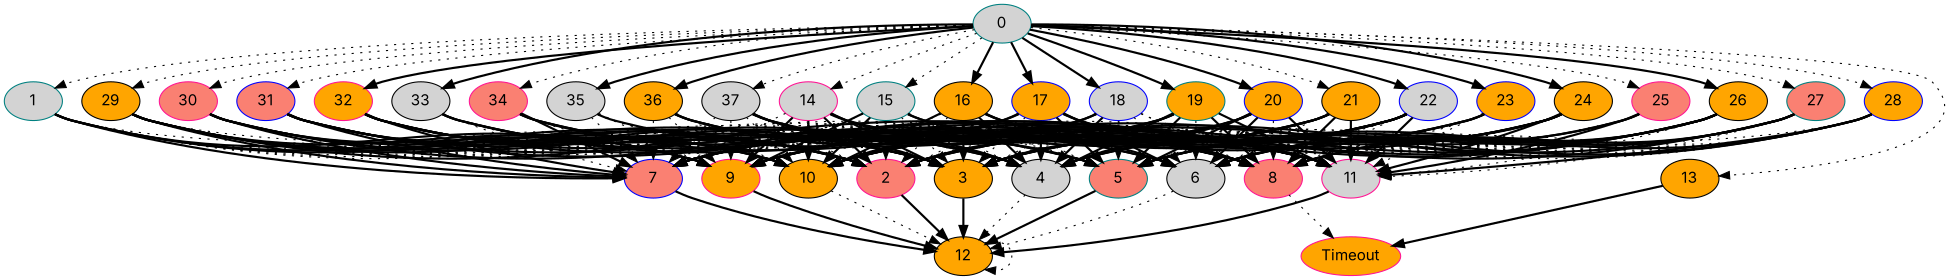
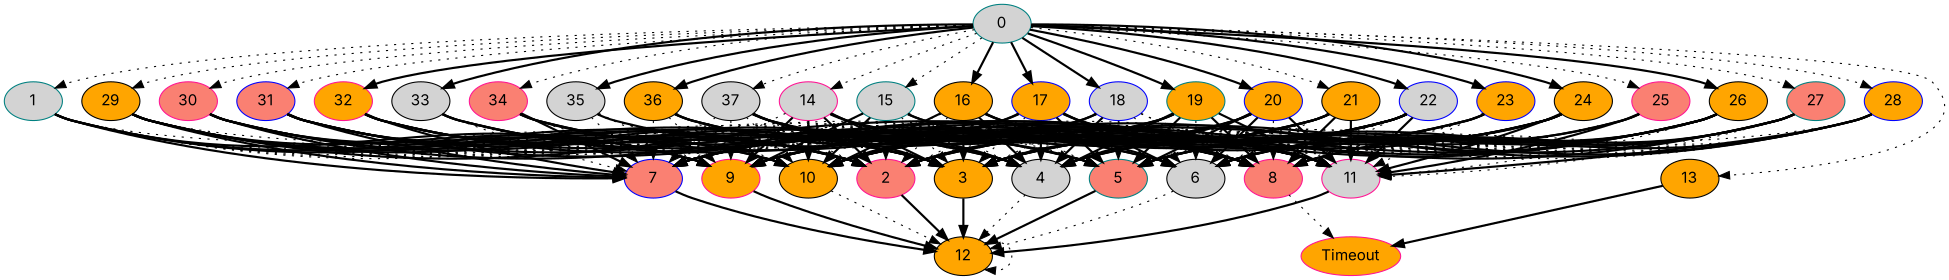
edge "32" -> "10": style bold -> dotted
